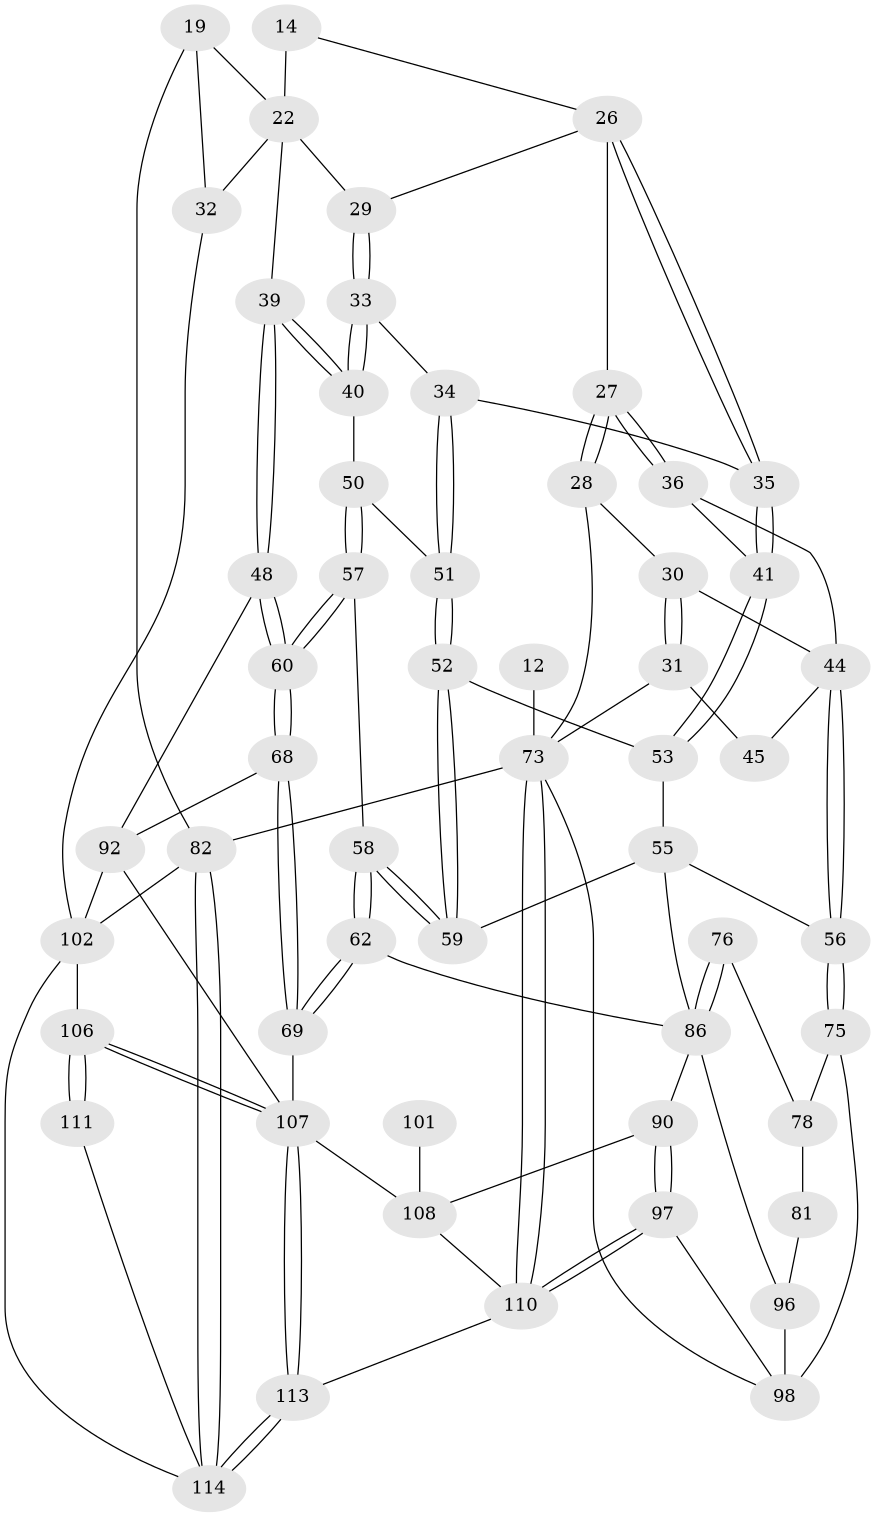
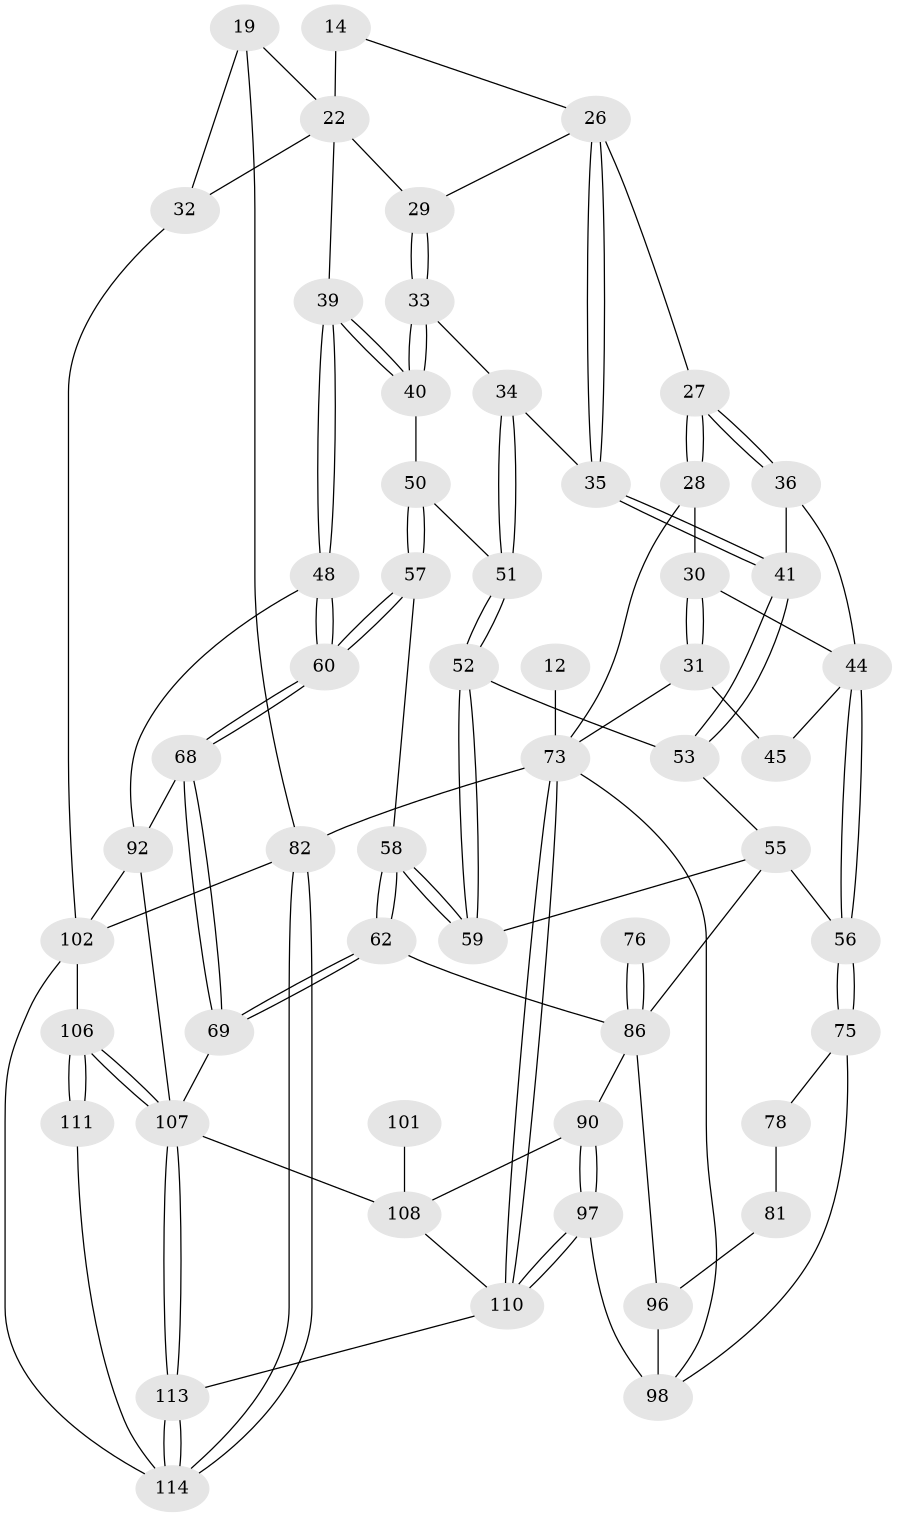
edge "76" -- "78": removed
